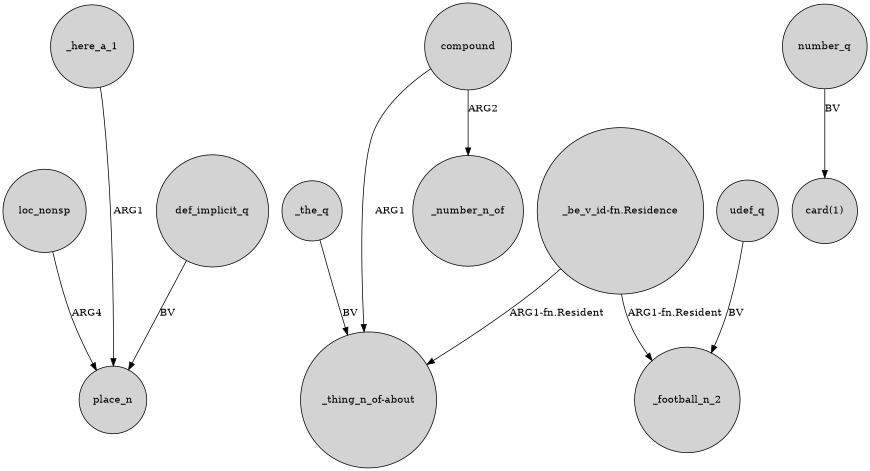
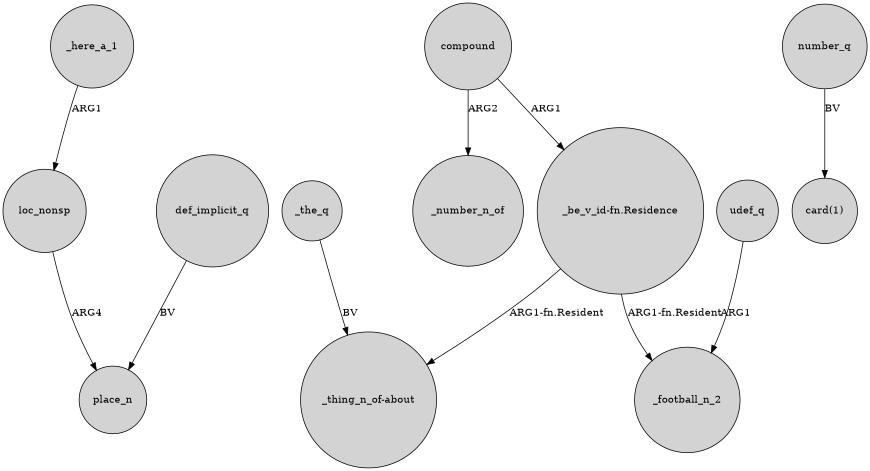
edge "compound" -> "_thing_n_of-about": now "compound" -> "_be_v_id-fn.Residence"
edge "_here_a_1" -> "place_n": now "_here_a_1" -> "loc_nonsp"
edge "udef_q" -> "_football_n_2": label "BV" -> "ARG1"
